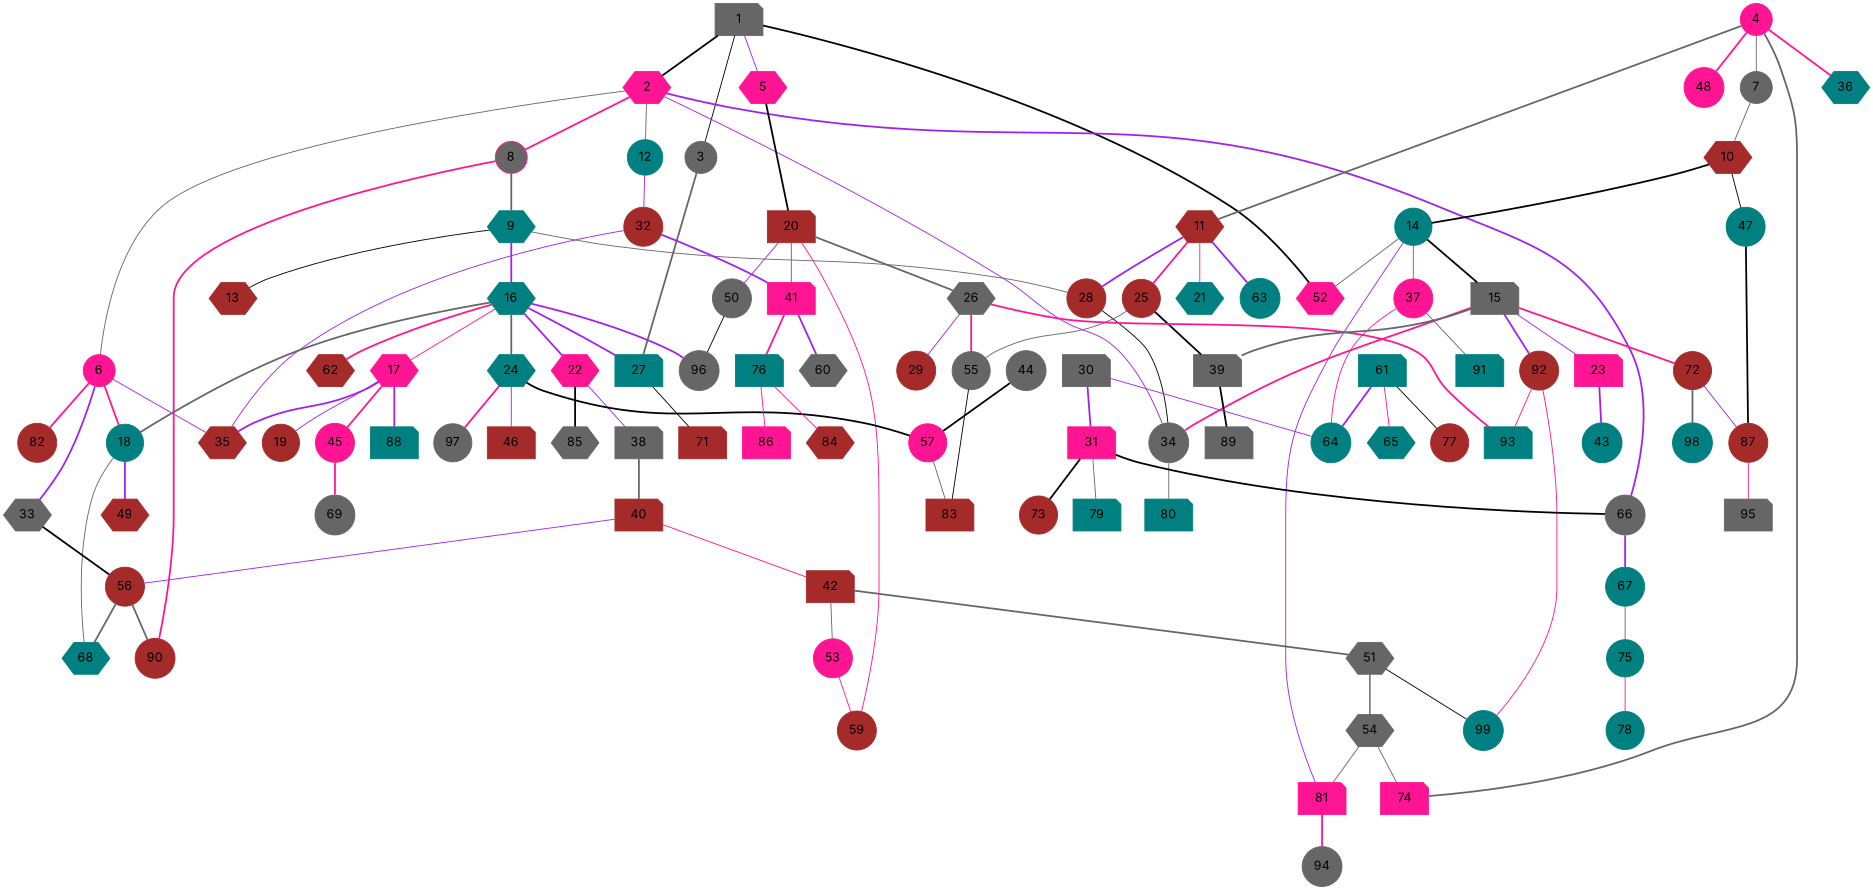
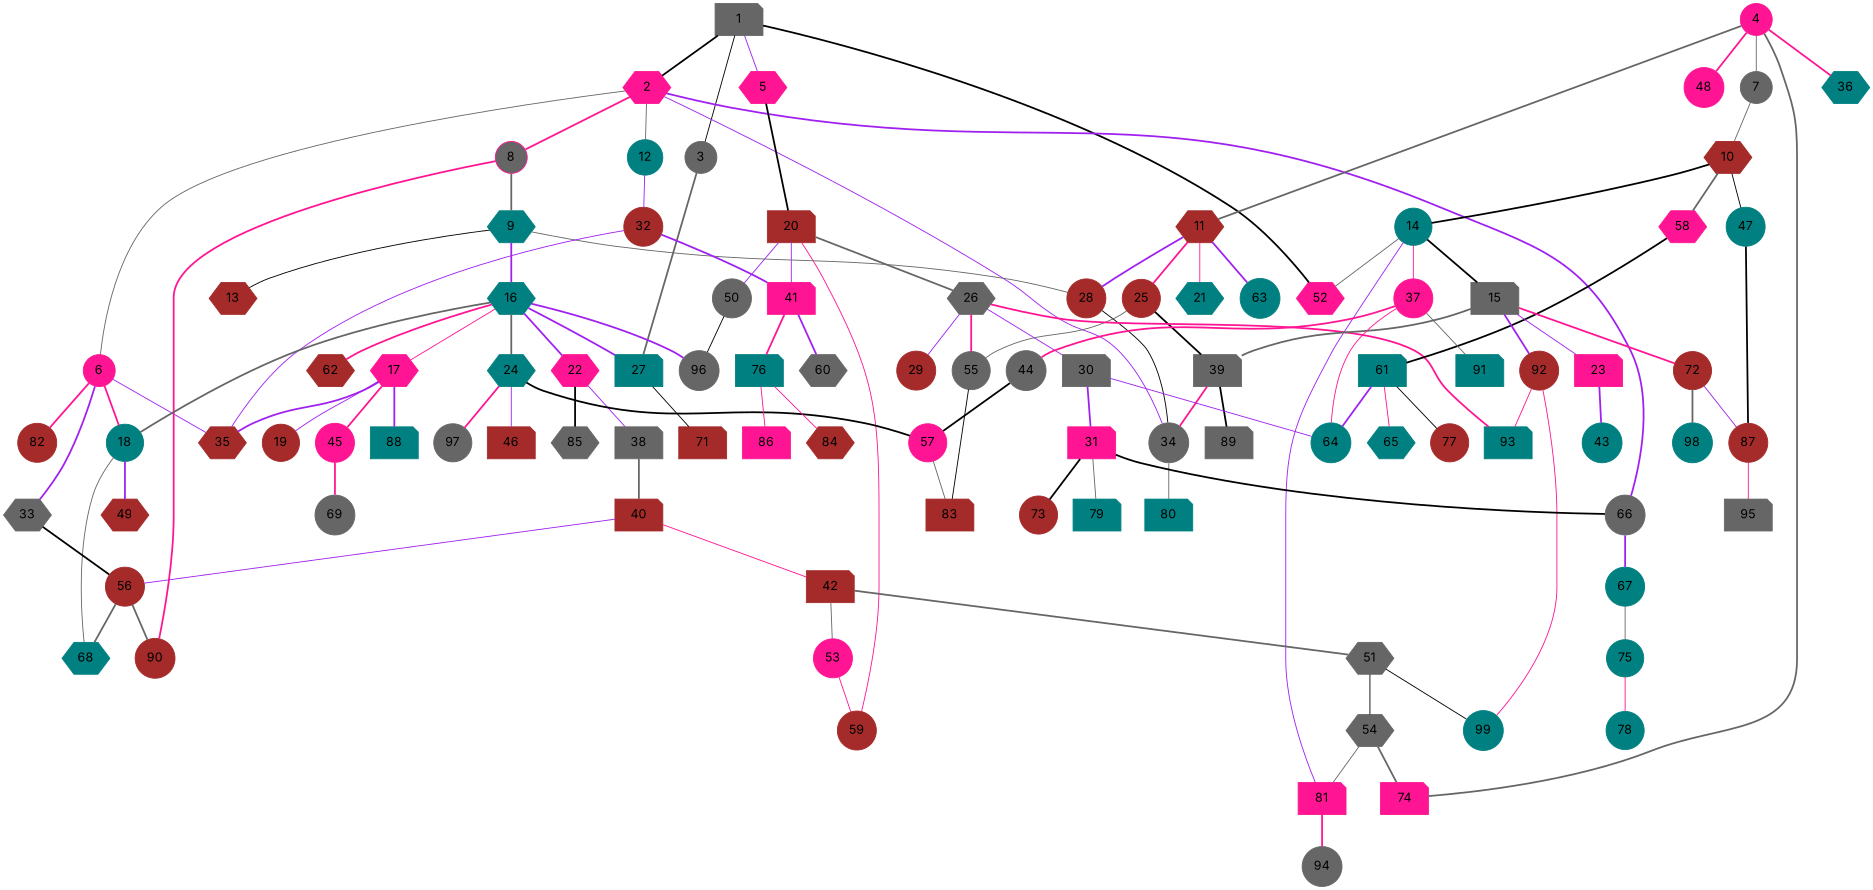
node "58": added
edge "37" -- "44": added
edge "26" -- "30": added
edge "15" -- "34": now "39" -- "34"
edge "54" -- "74": style solid -> bold
